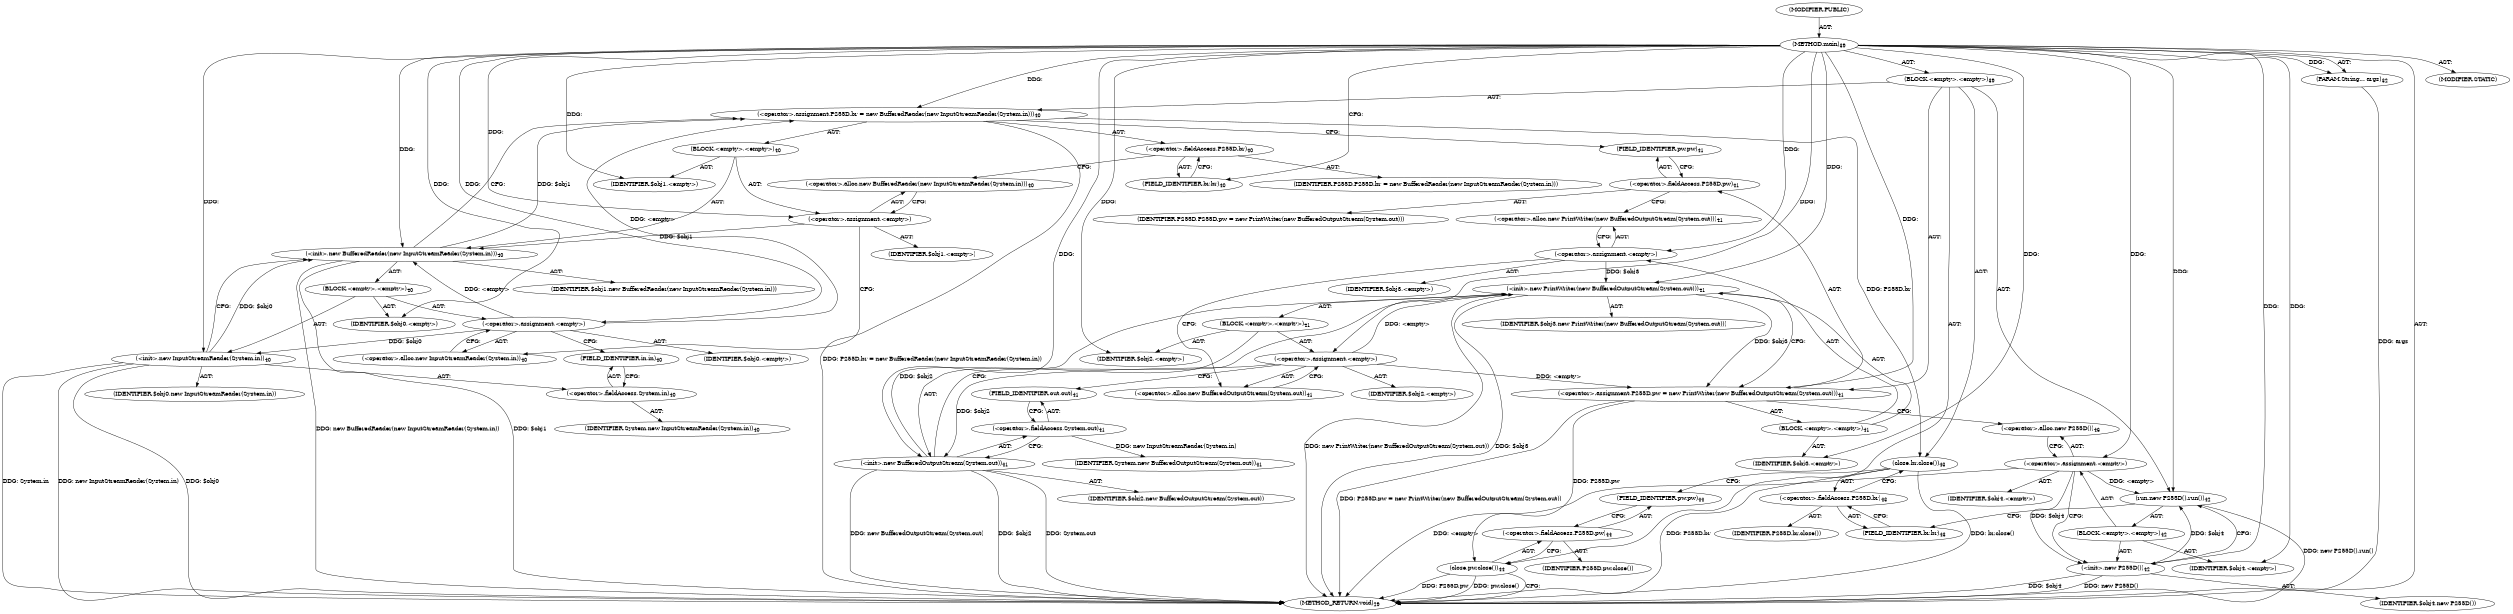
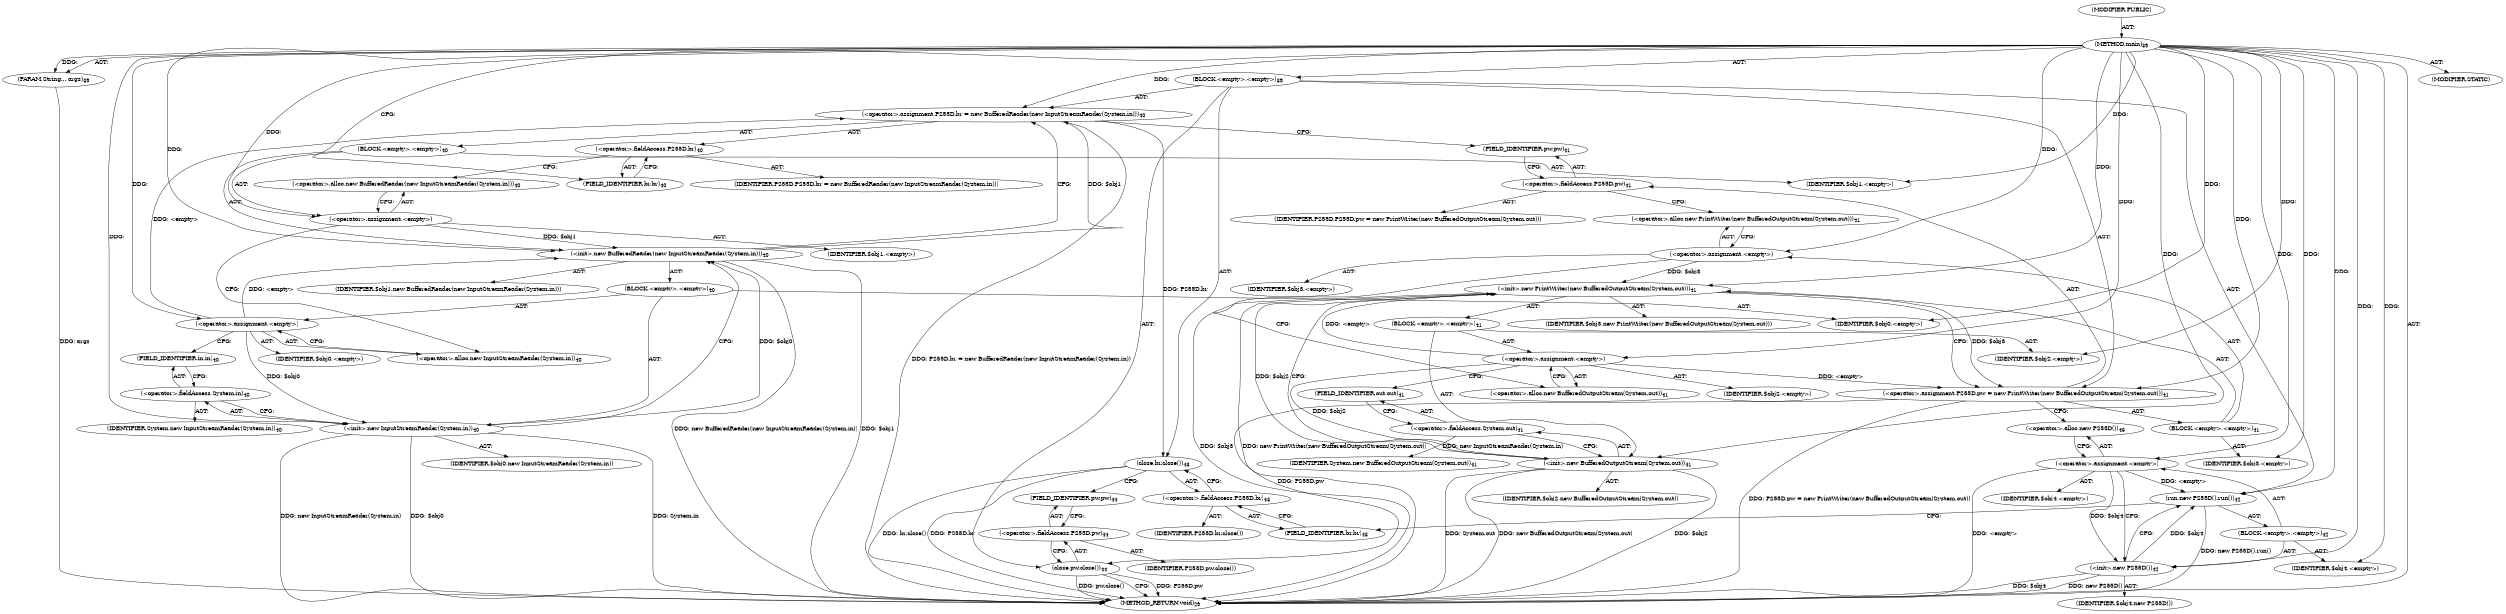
node "(PARAM,String... args)": text "32" -> "39"
edge "(<operator>.fieldAccess,System.in)" -> "(<init>,new InputStreamReader(System.in))": added, label "CFG:"
